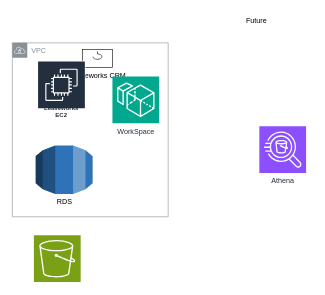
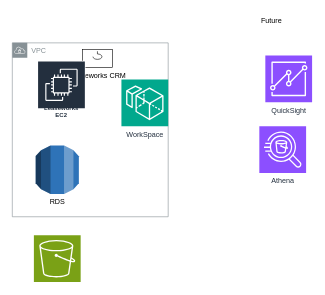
node "Future": moved (257, 21) -> (272, 21)
node "QuickSight": added
node "WorkSpace": moved (136, 100) -> (145, 103)
node "RDS": size 57x49 -> 43x49
